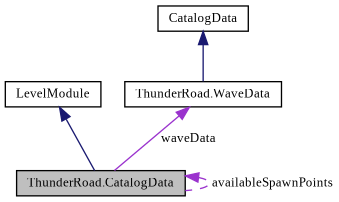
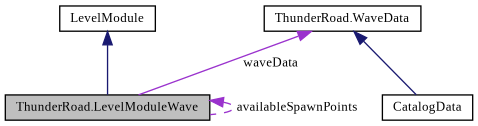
edge "ThunderRoad.WaveData" -> "CatalogData": reversed
node "ThunderRoad.CatalogData": label "ThunderRoad.CatalogData" -> "ThunderRoad.LevelModuleWave"
